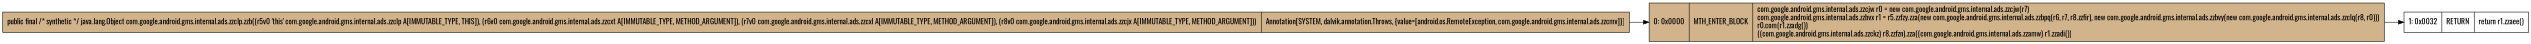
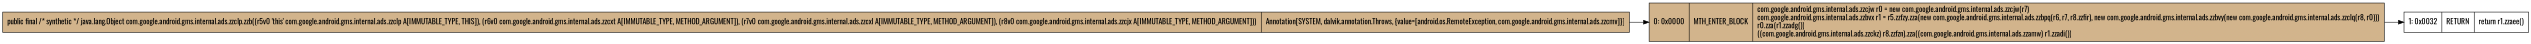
node "0: 0x0000": text "r0.com(r1.zzadg())" -> "r0.zza(r1.zzadg())"
